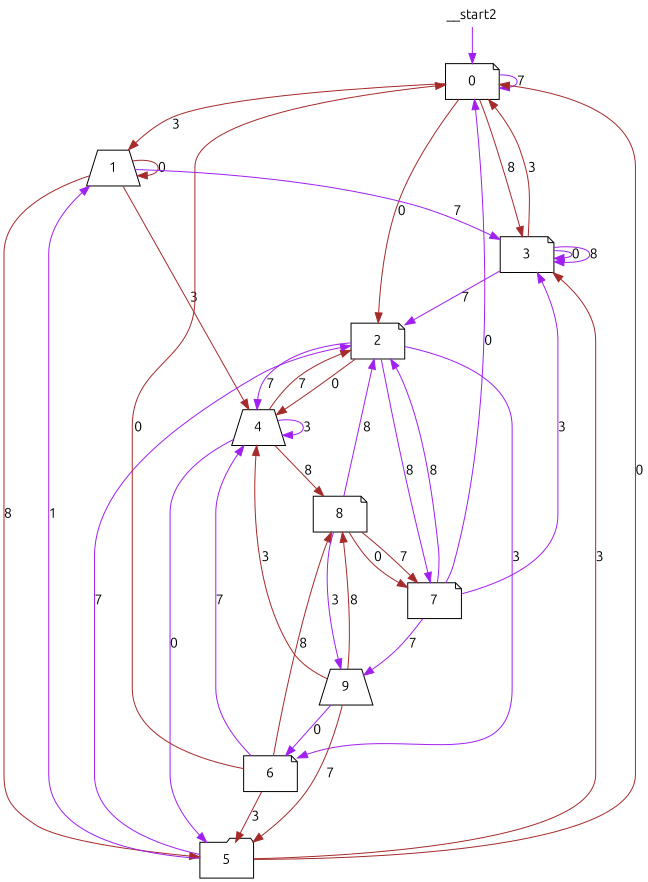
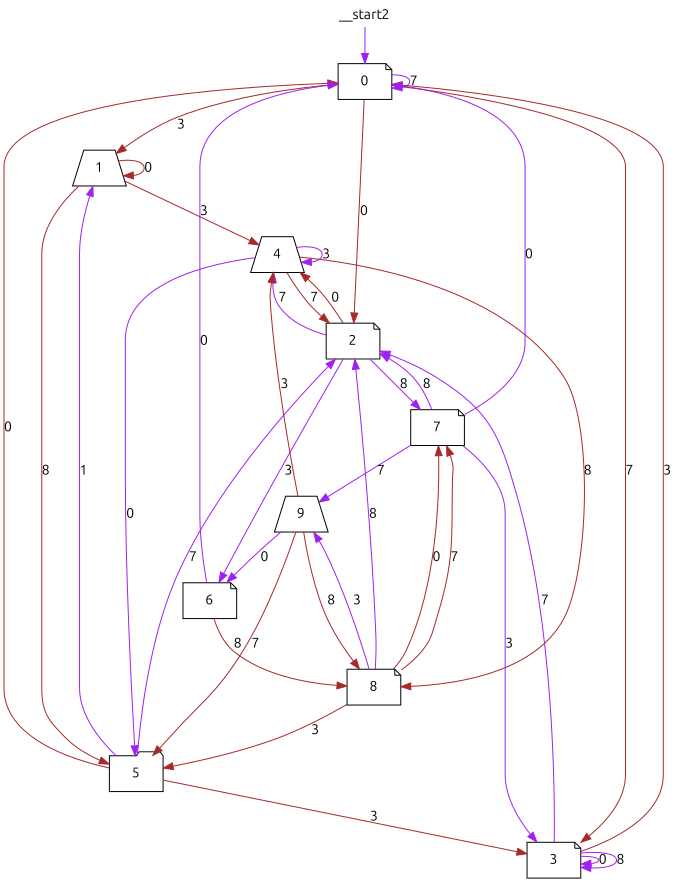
edge "0" -> "3": label "8" -> "7"
edge "1" -> "3": removed, label "7"
edge "6" -> "0": color brown -> purple
edge "6" -> "4": removed, label "7"
edge "6" -> "5": now "8" -> "5"
